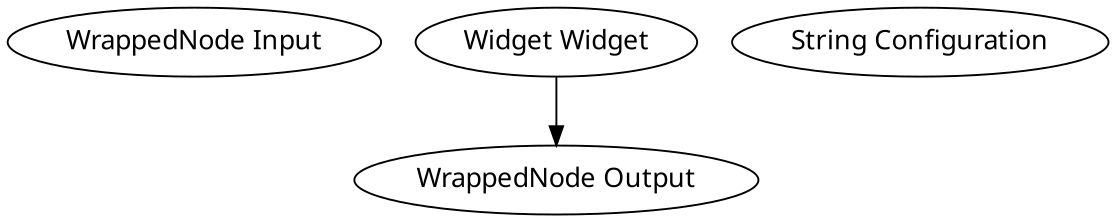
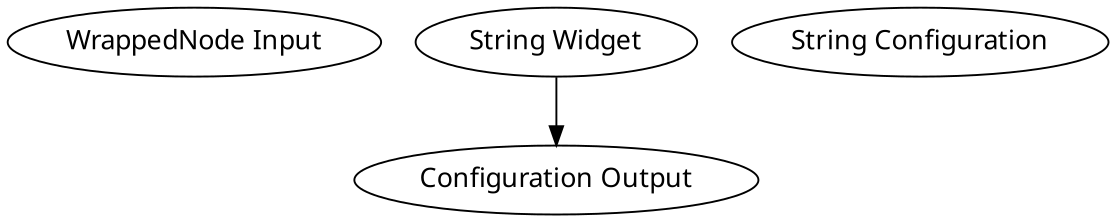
node "Widget Widget": label "Widget Widget" -> "String Widget"
node "WrappedNode Output": label "WrappedNode Output" -> "Configuration Output"
